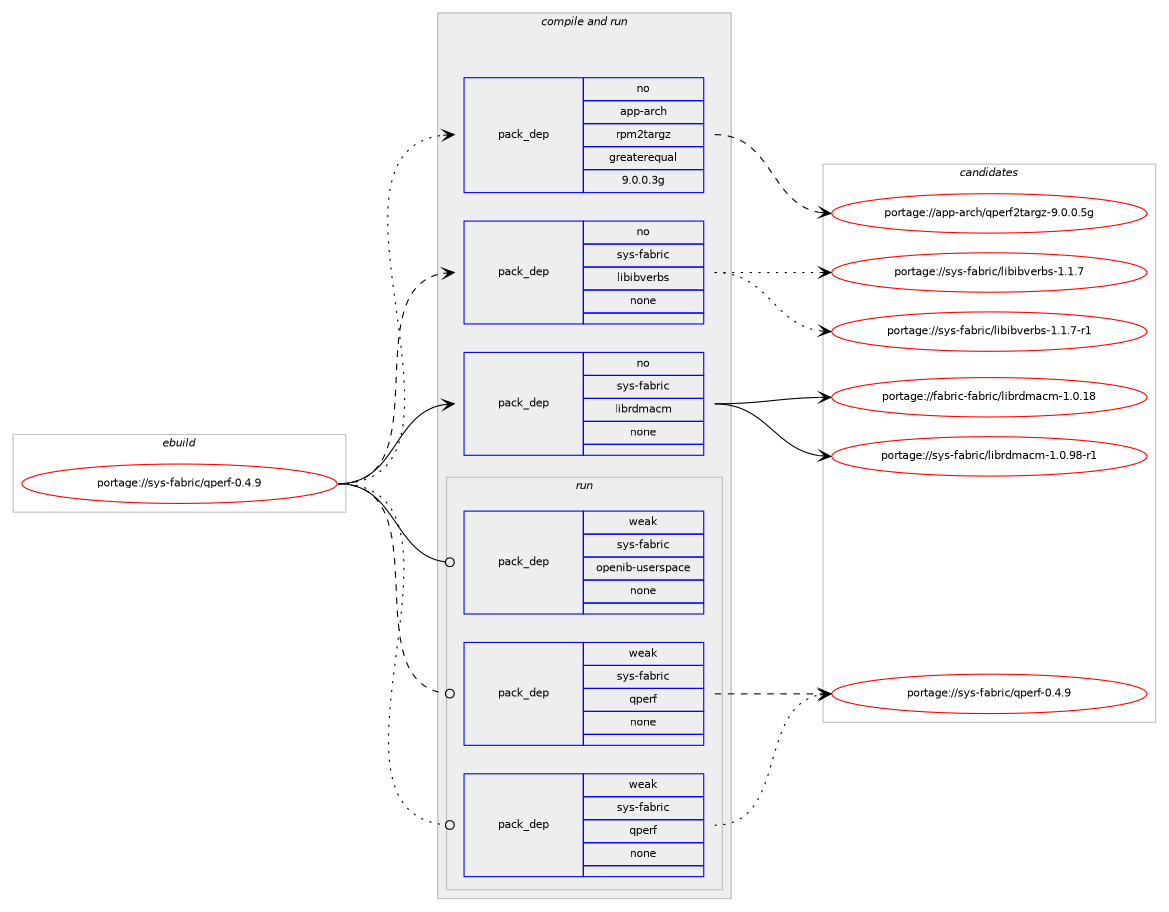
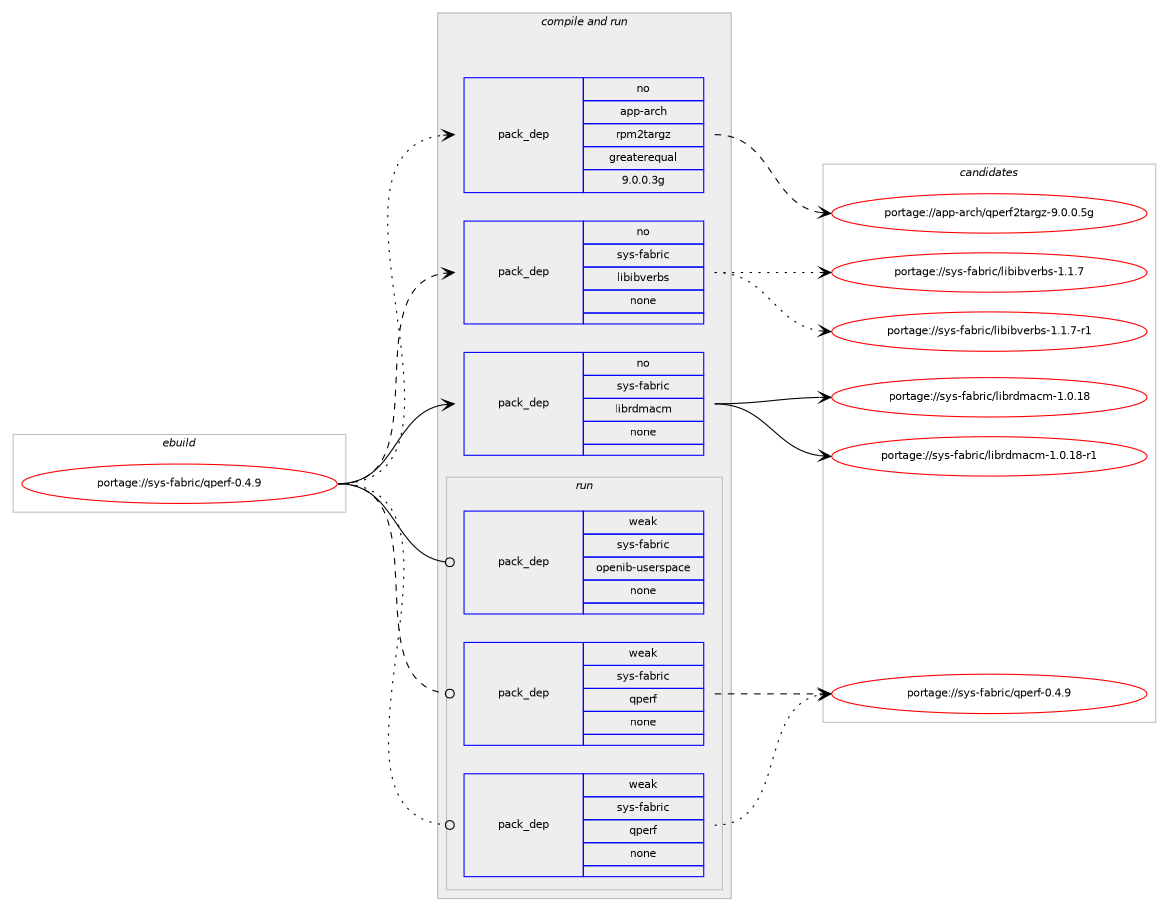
node "portage://fabric-fabric/librdmacm-1.0.18": label "portage://fabric-fabric/librdmacm-1.0.18" -> "portage://sys-fabric/librdmacm-1.0.18"
node "portage://sys-fabric/librdmacm-1.0.98-r1": label "portage://sys-fabric/librdmacm-1.0.98-r1" -> "portage://sys-fabric/librdmacm-1.0.18-r1"
